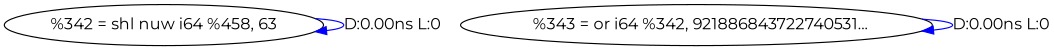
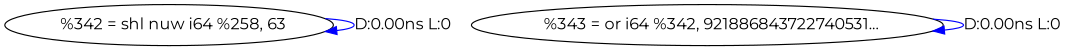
node "%342 = shl nuw i64 %458, 63": label "%342 = shl nuw i64 %458, 63" -> "%342 = shl nuw i64 %258, 63"
